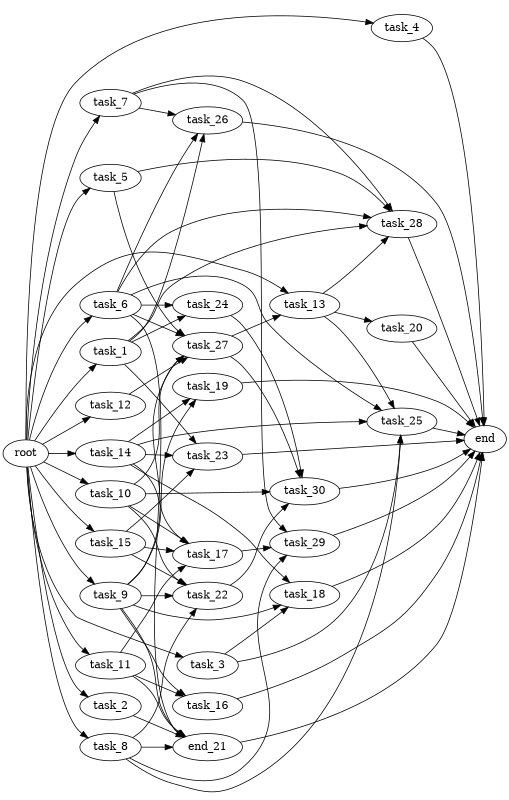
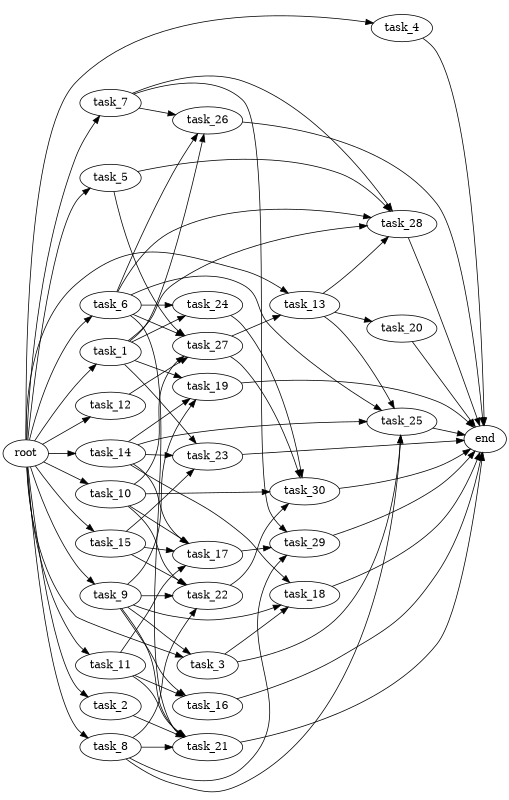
edge "task_1" -> "task_19": added
edge "task_9" -> "task_27": now "task_9" -> "task_3"
node "end_21": label "end_21" -> "task_21"
